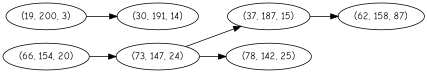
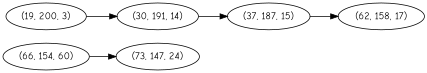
node "(62, 158, 87)": label "(62, 158, 87)" -> "(62, 158, 17)"
edge "(73, 147, 24)" -> "(37, 187, 15)": now "(30, 191, 14)" -> "(37, 187, 15)"
node "(66, 154, 20)": label "(66, 154, 20)" -> "(66, 154, 60)"
node "(78, 142, 25)": removed
